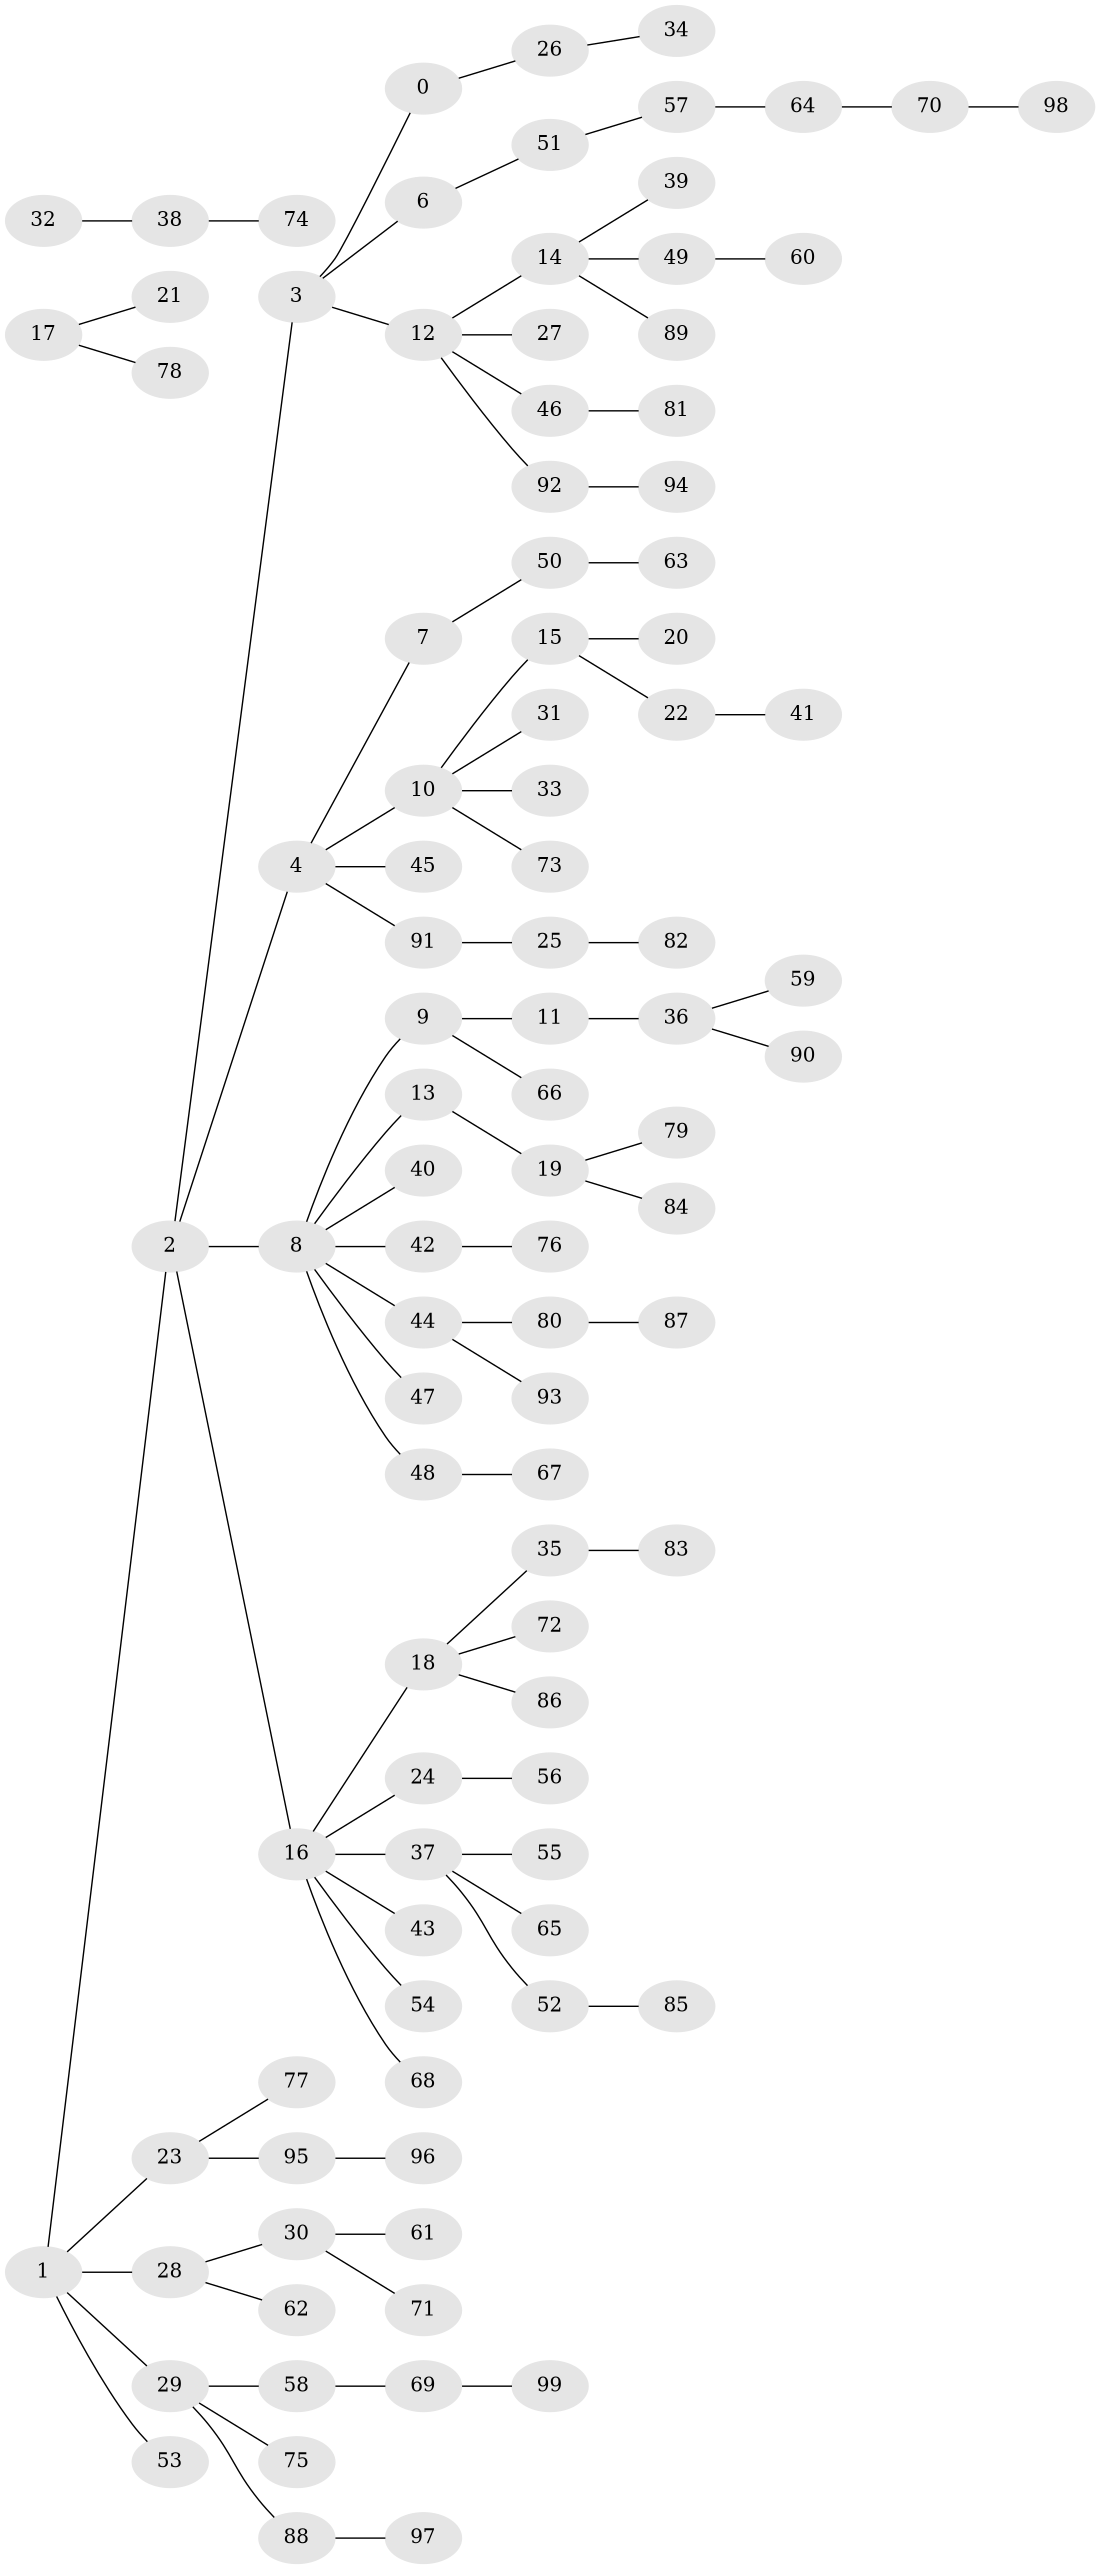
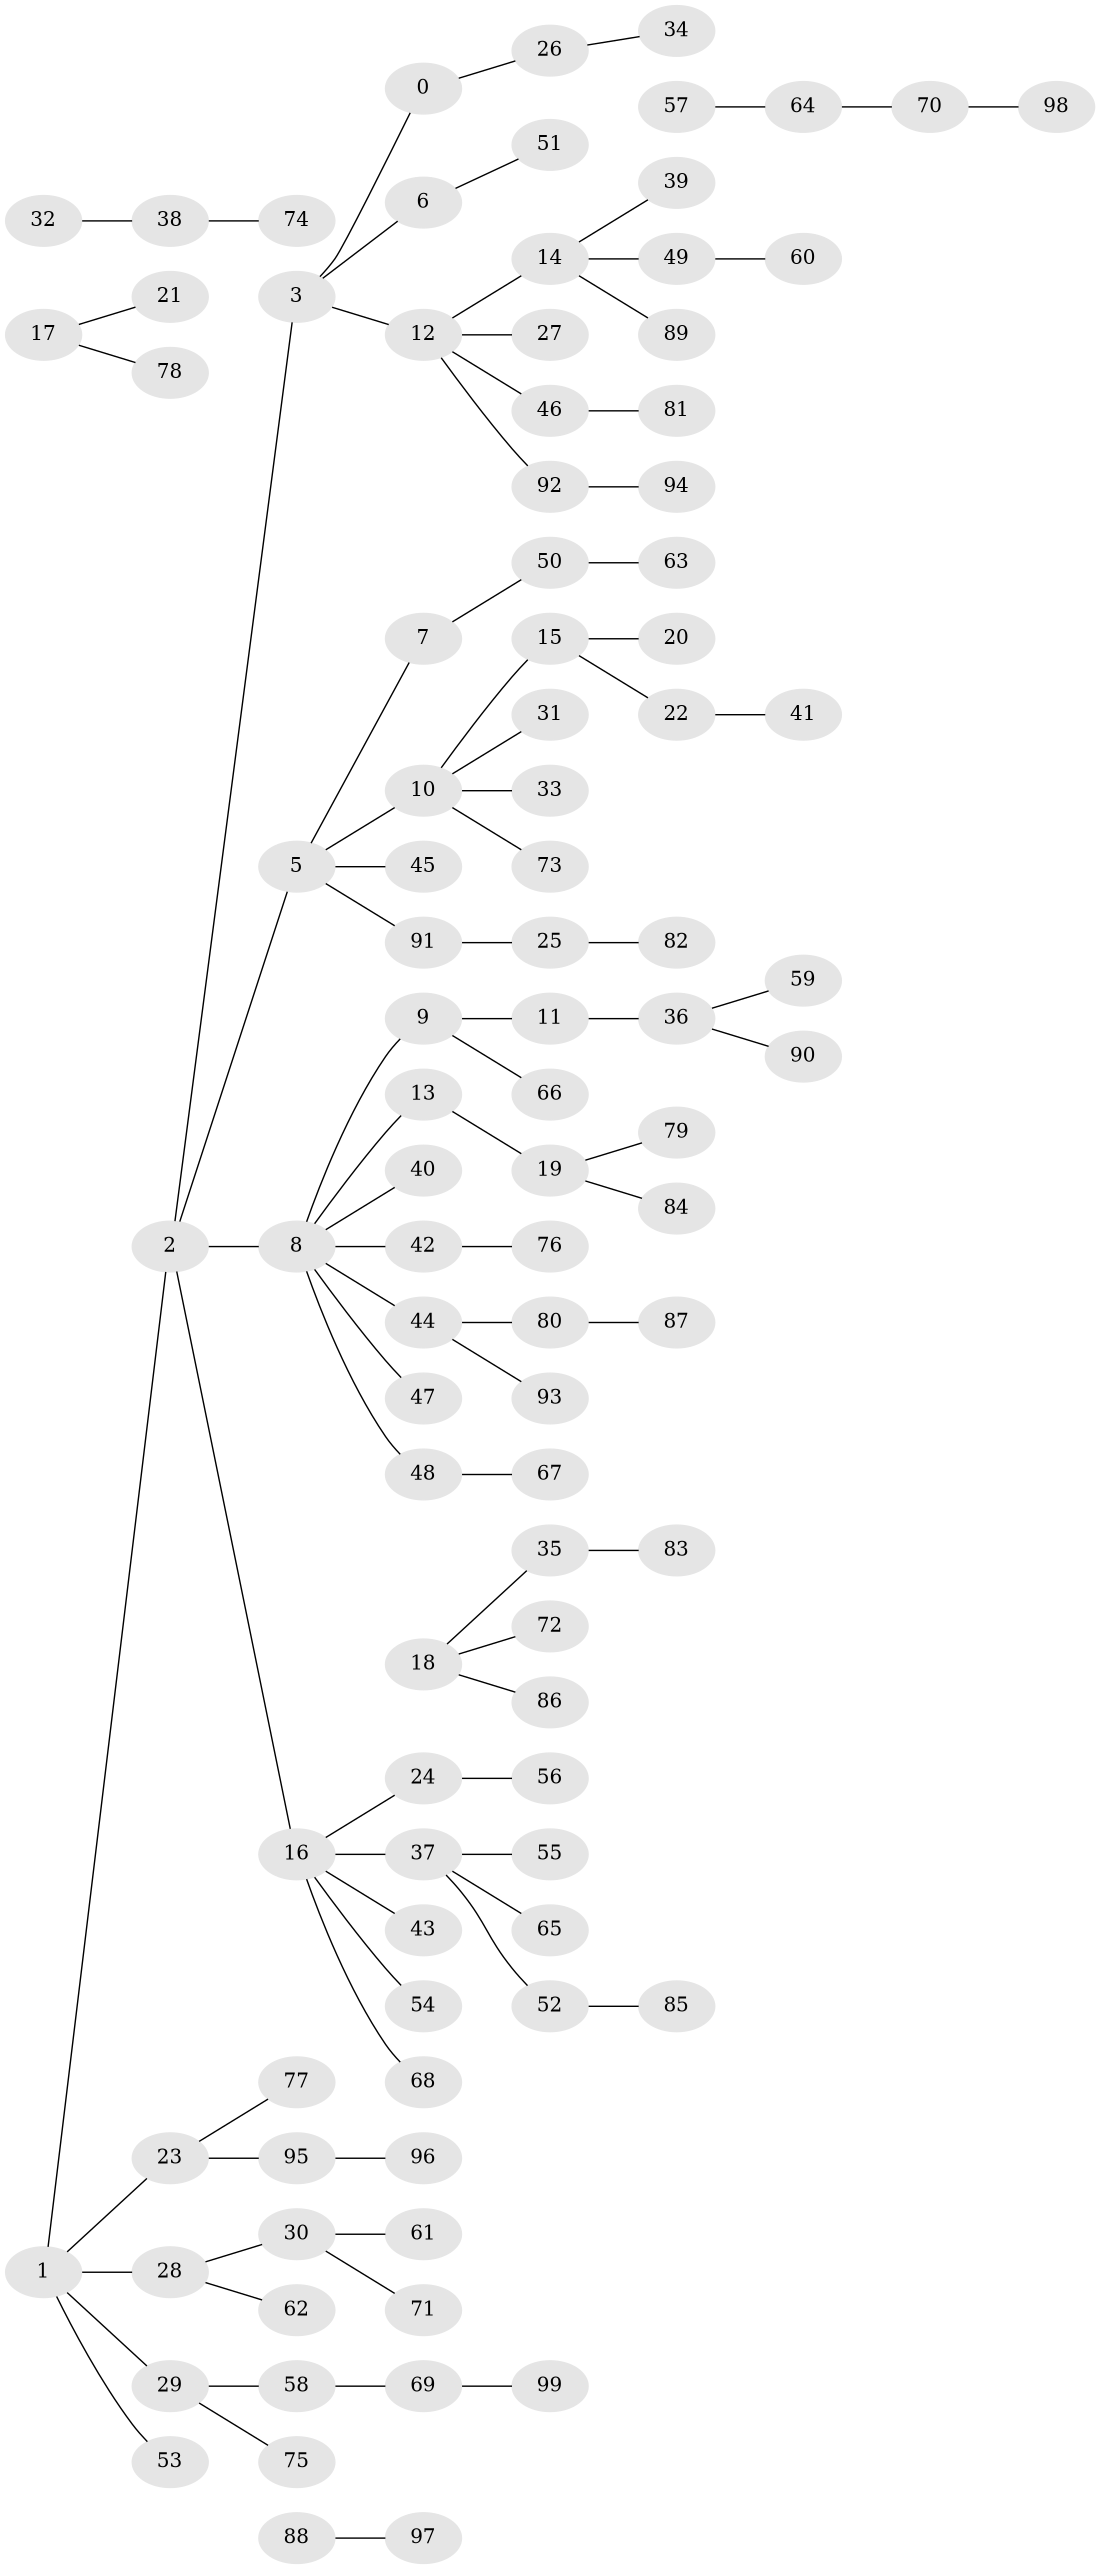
edge "57" -- "51": removed
node "4": label "4" -> "5"
edge "18" -- "16": removed
edge "29" -- "88": removed
